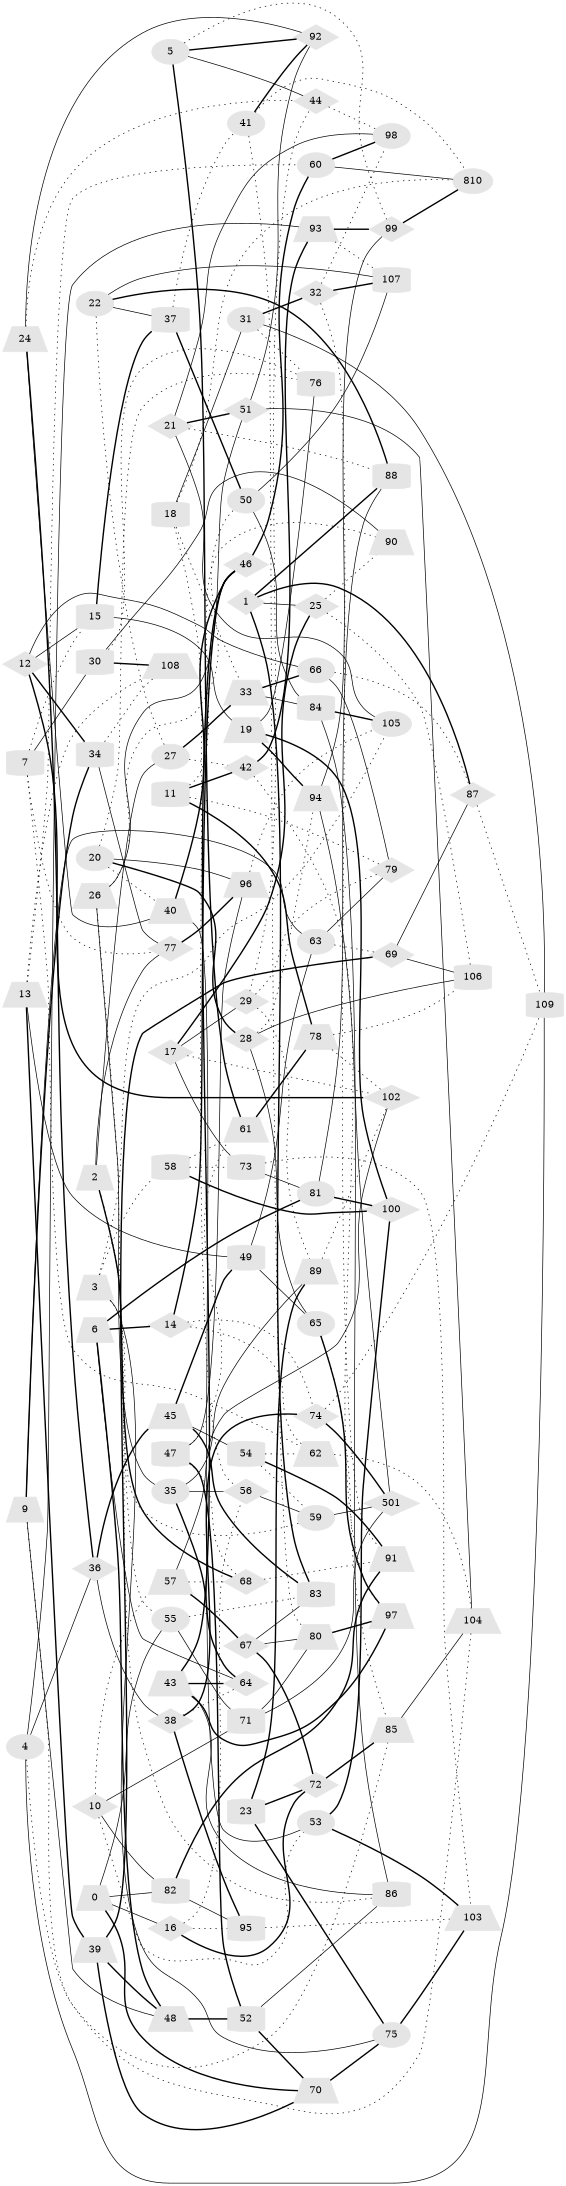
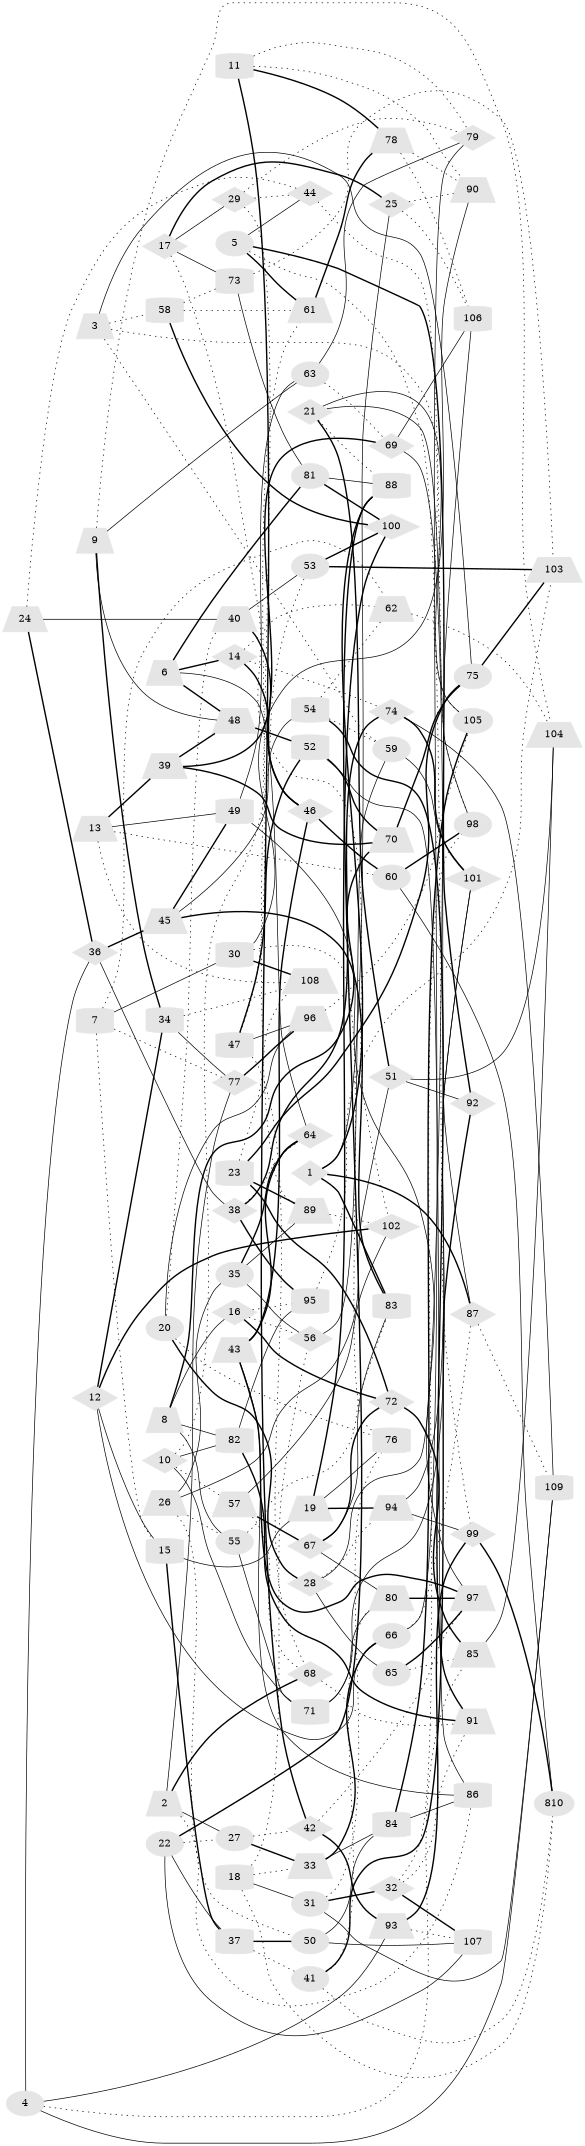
edge "92" -- "24": removed
edge "78" -- "102": now "78" -- "90"
edge "108" -- "23": added
edge "109" -- "74": style dotted -> solid
edge "49" -- "65": now "49" -- "97"
node "501": label "501" -> "101"
node "0": label "0" -> "8"
